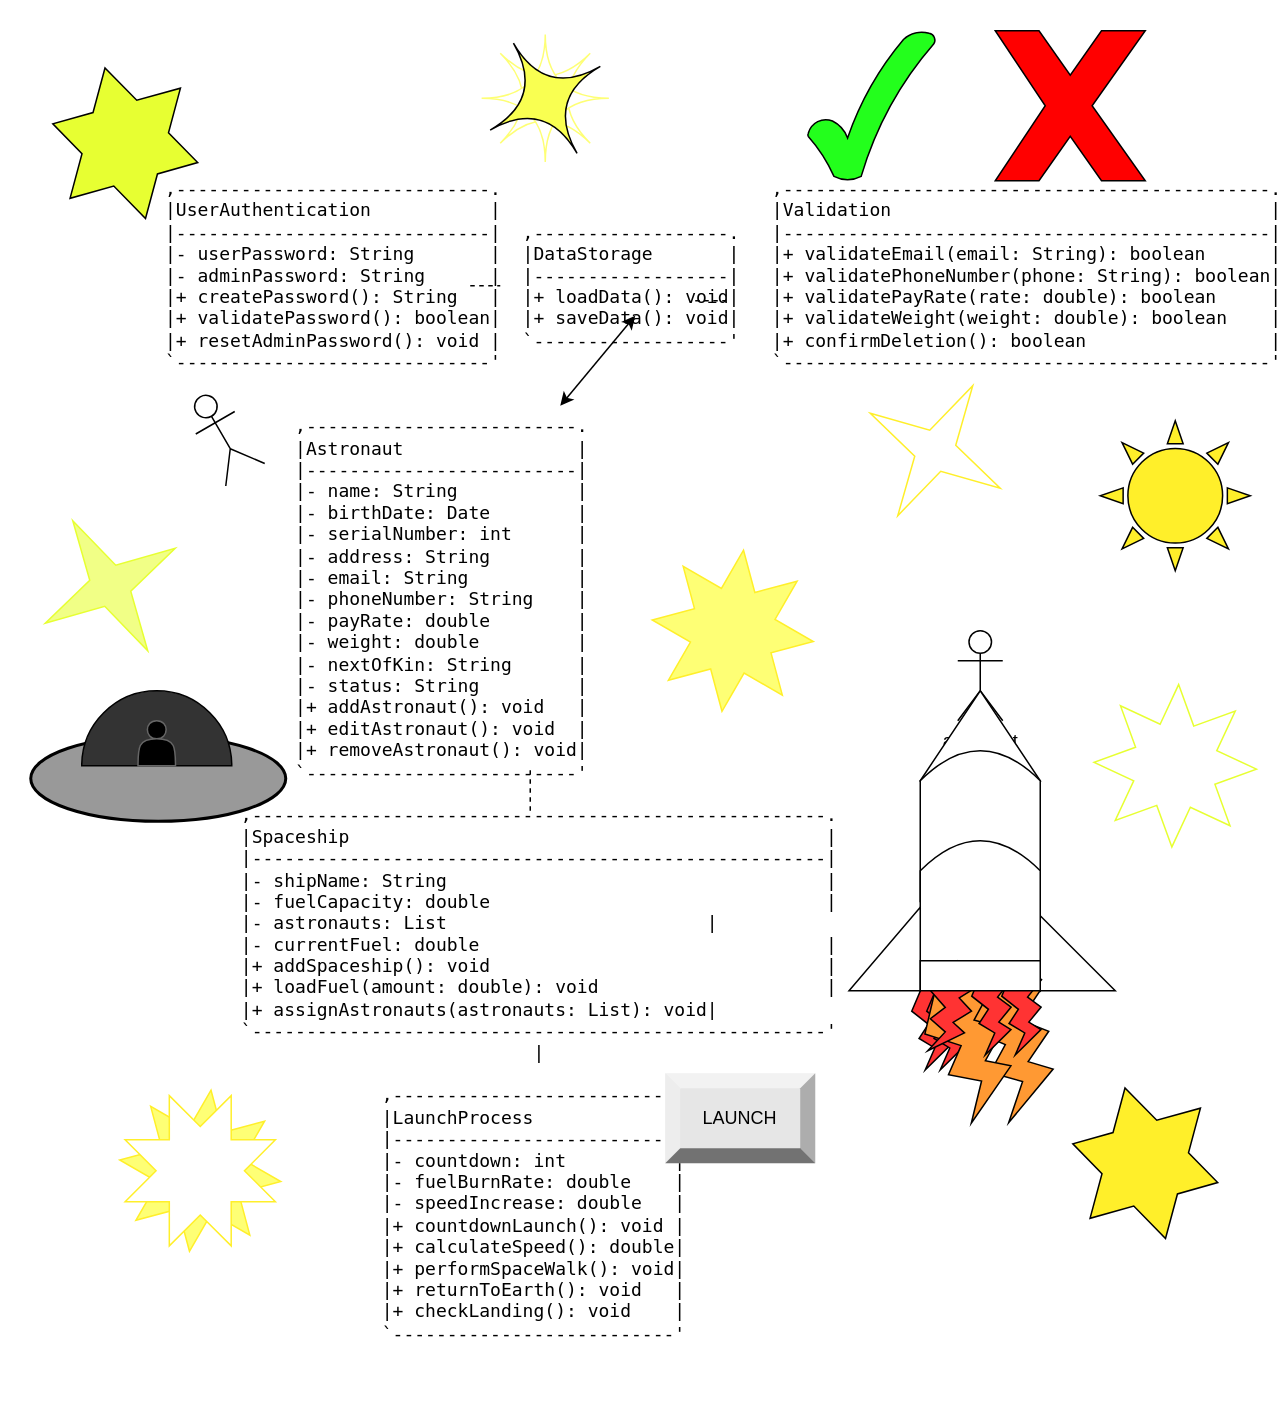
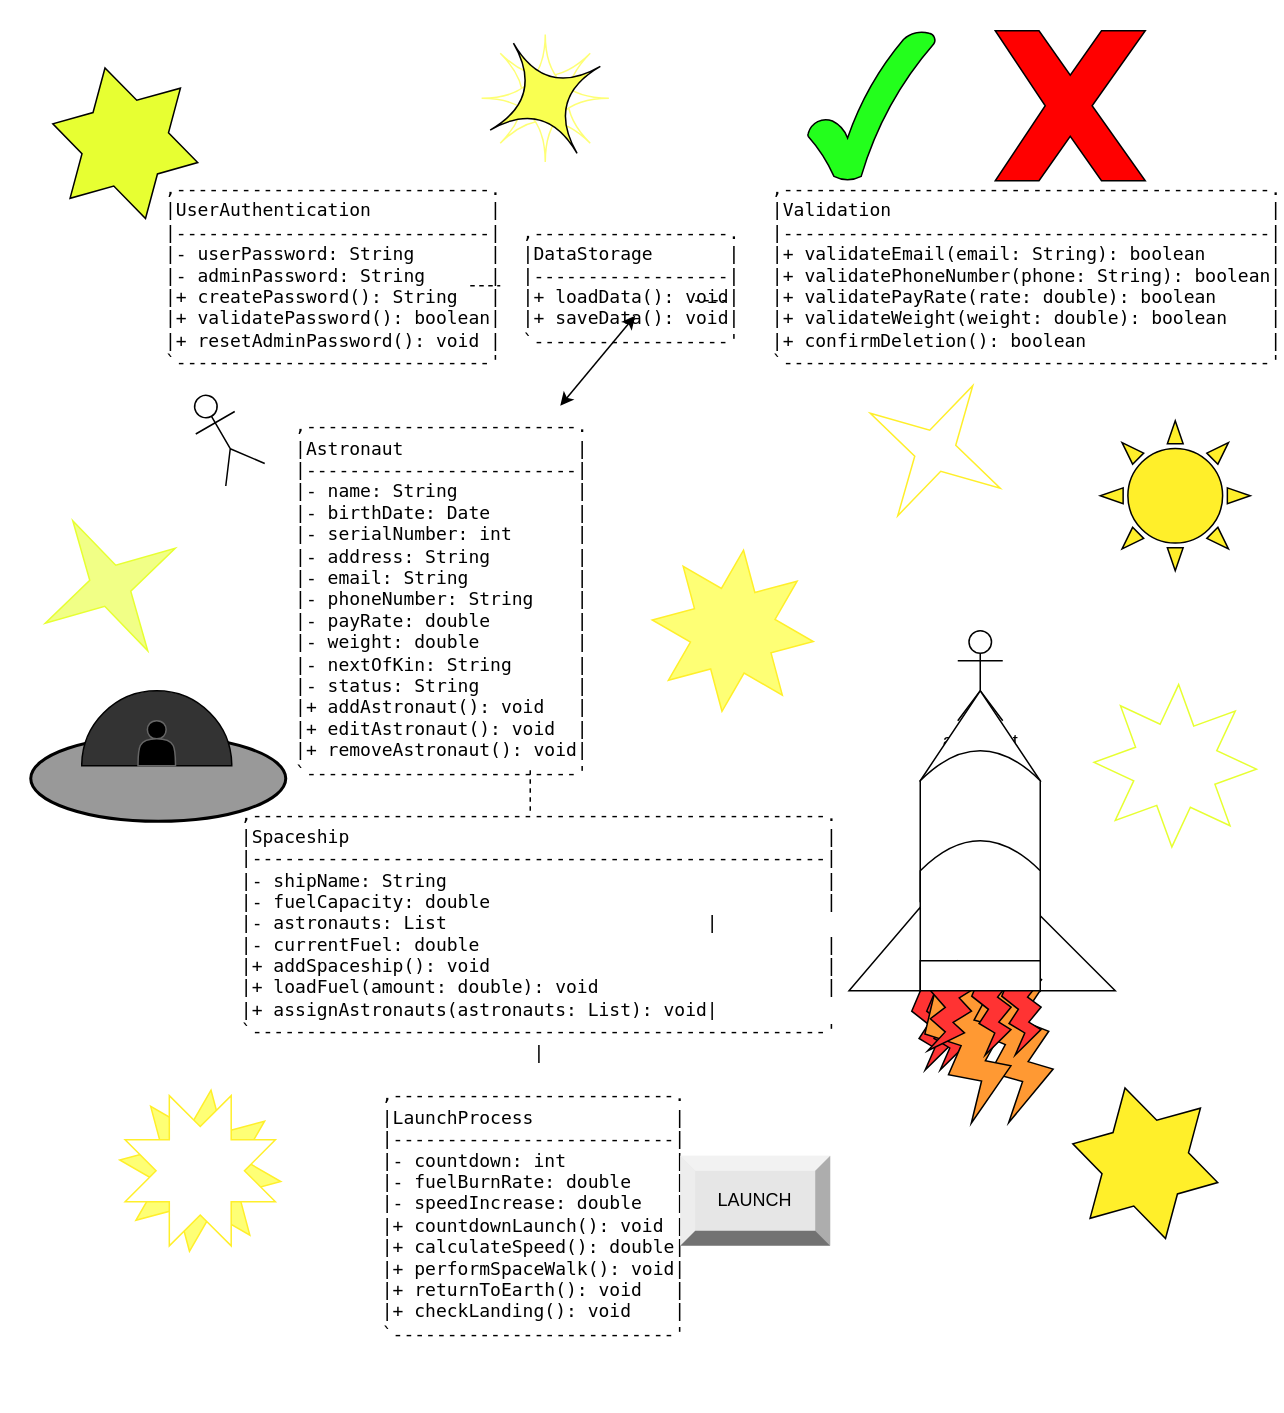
node "LAUNCH": moved (740, 1118) -> (755, 1201)
